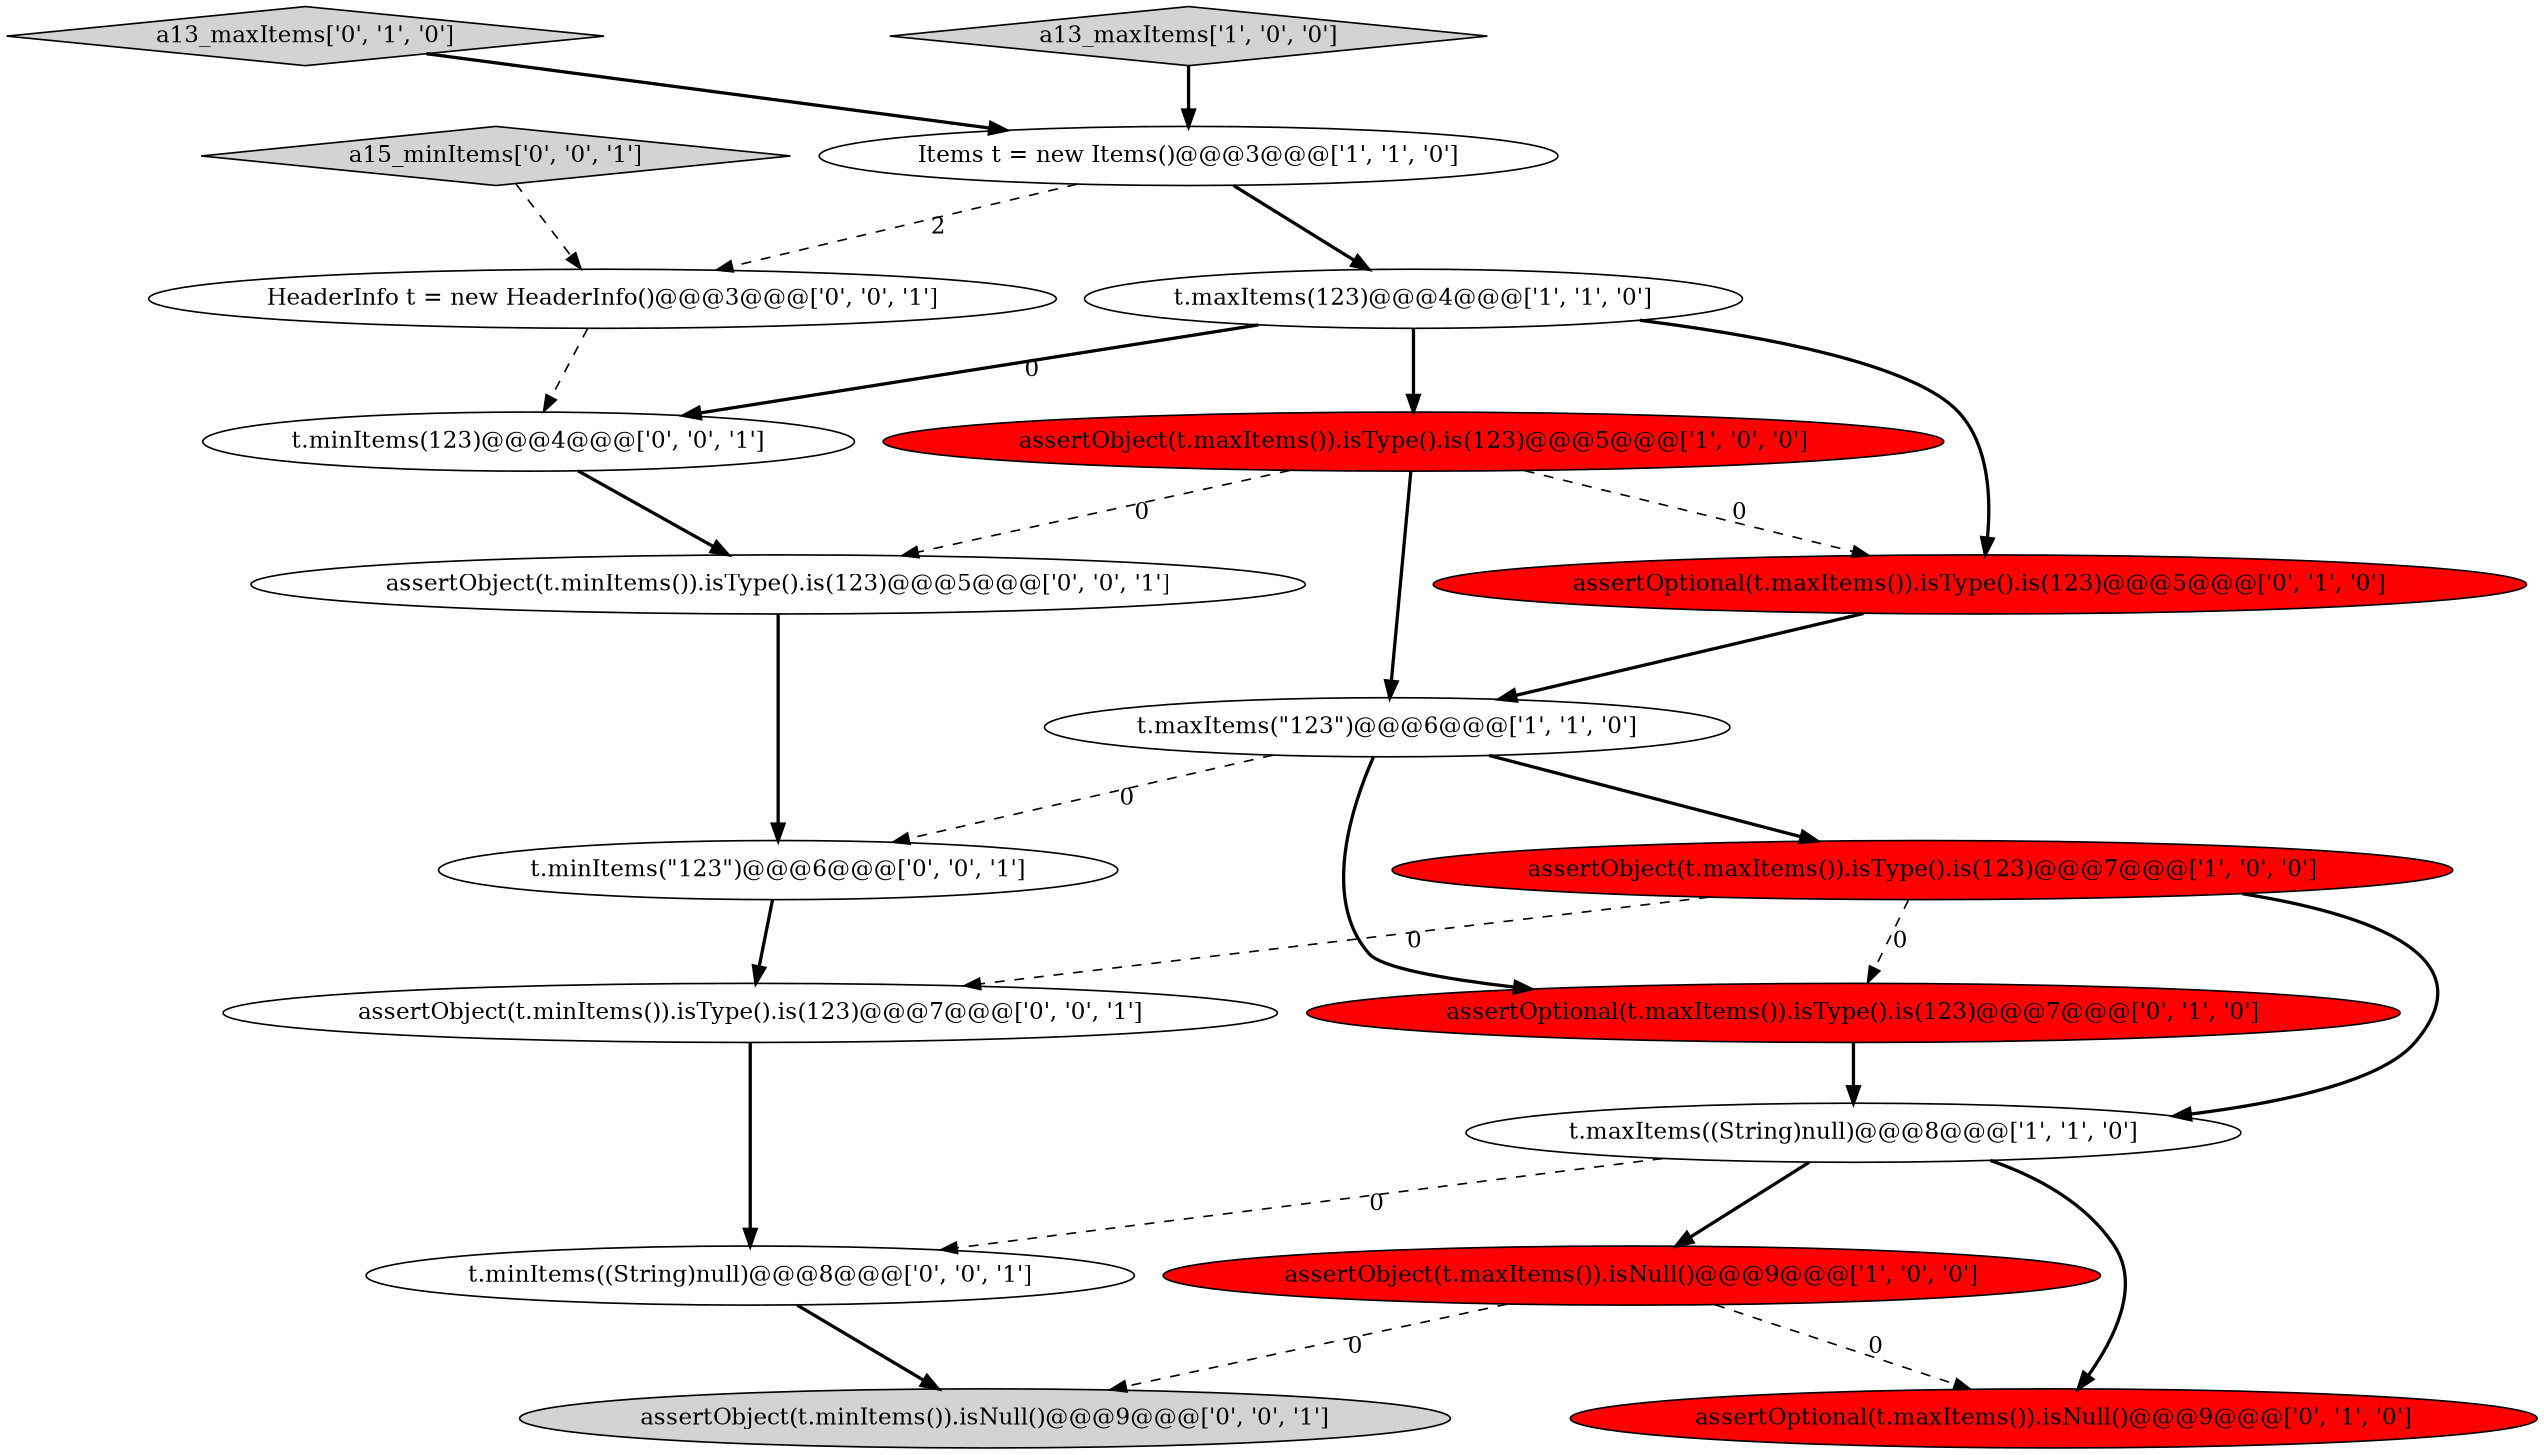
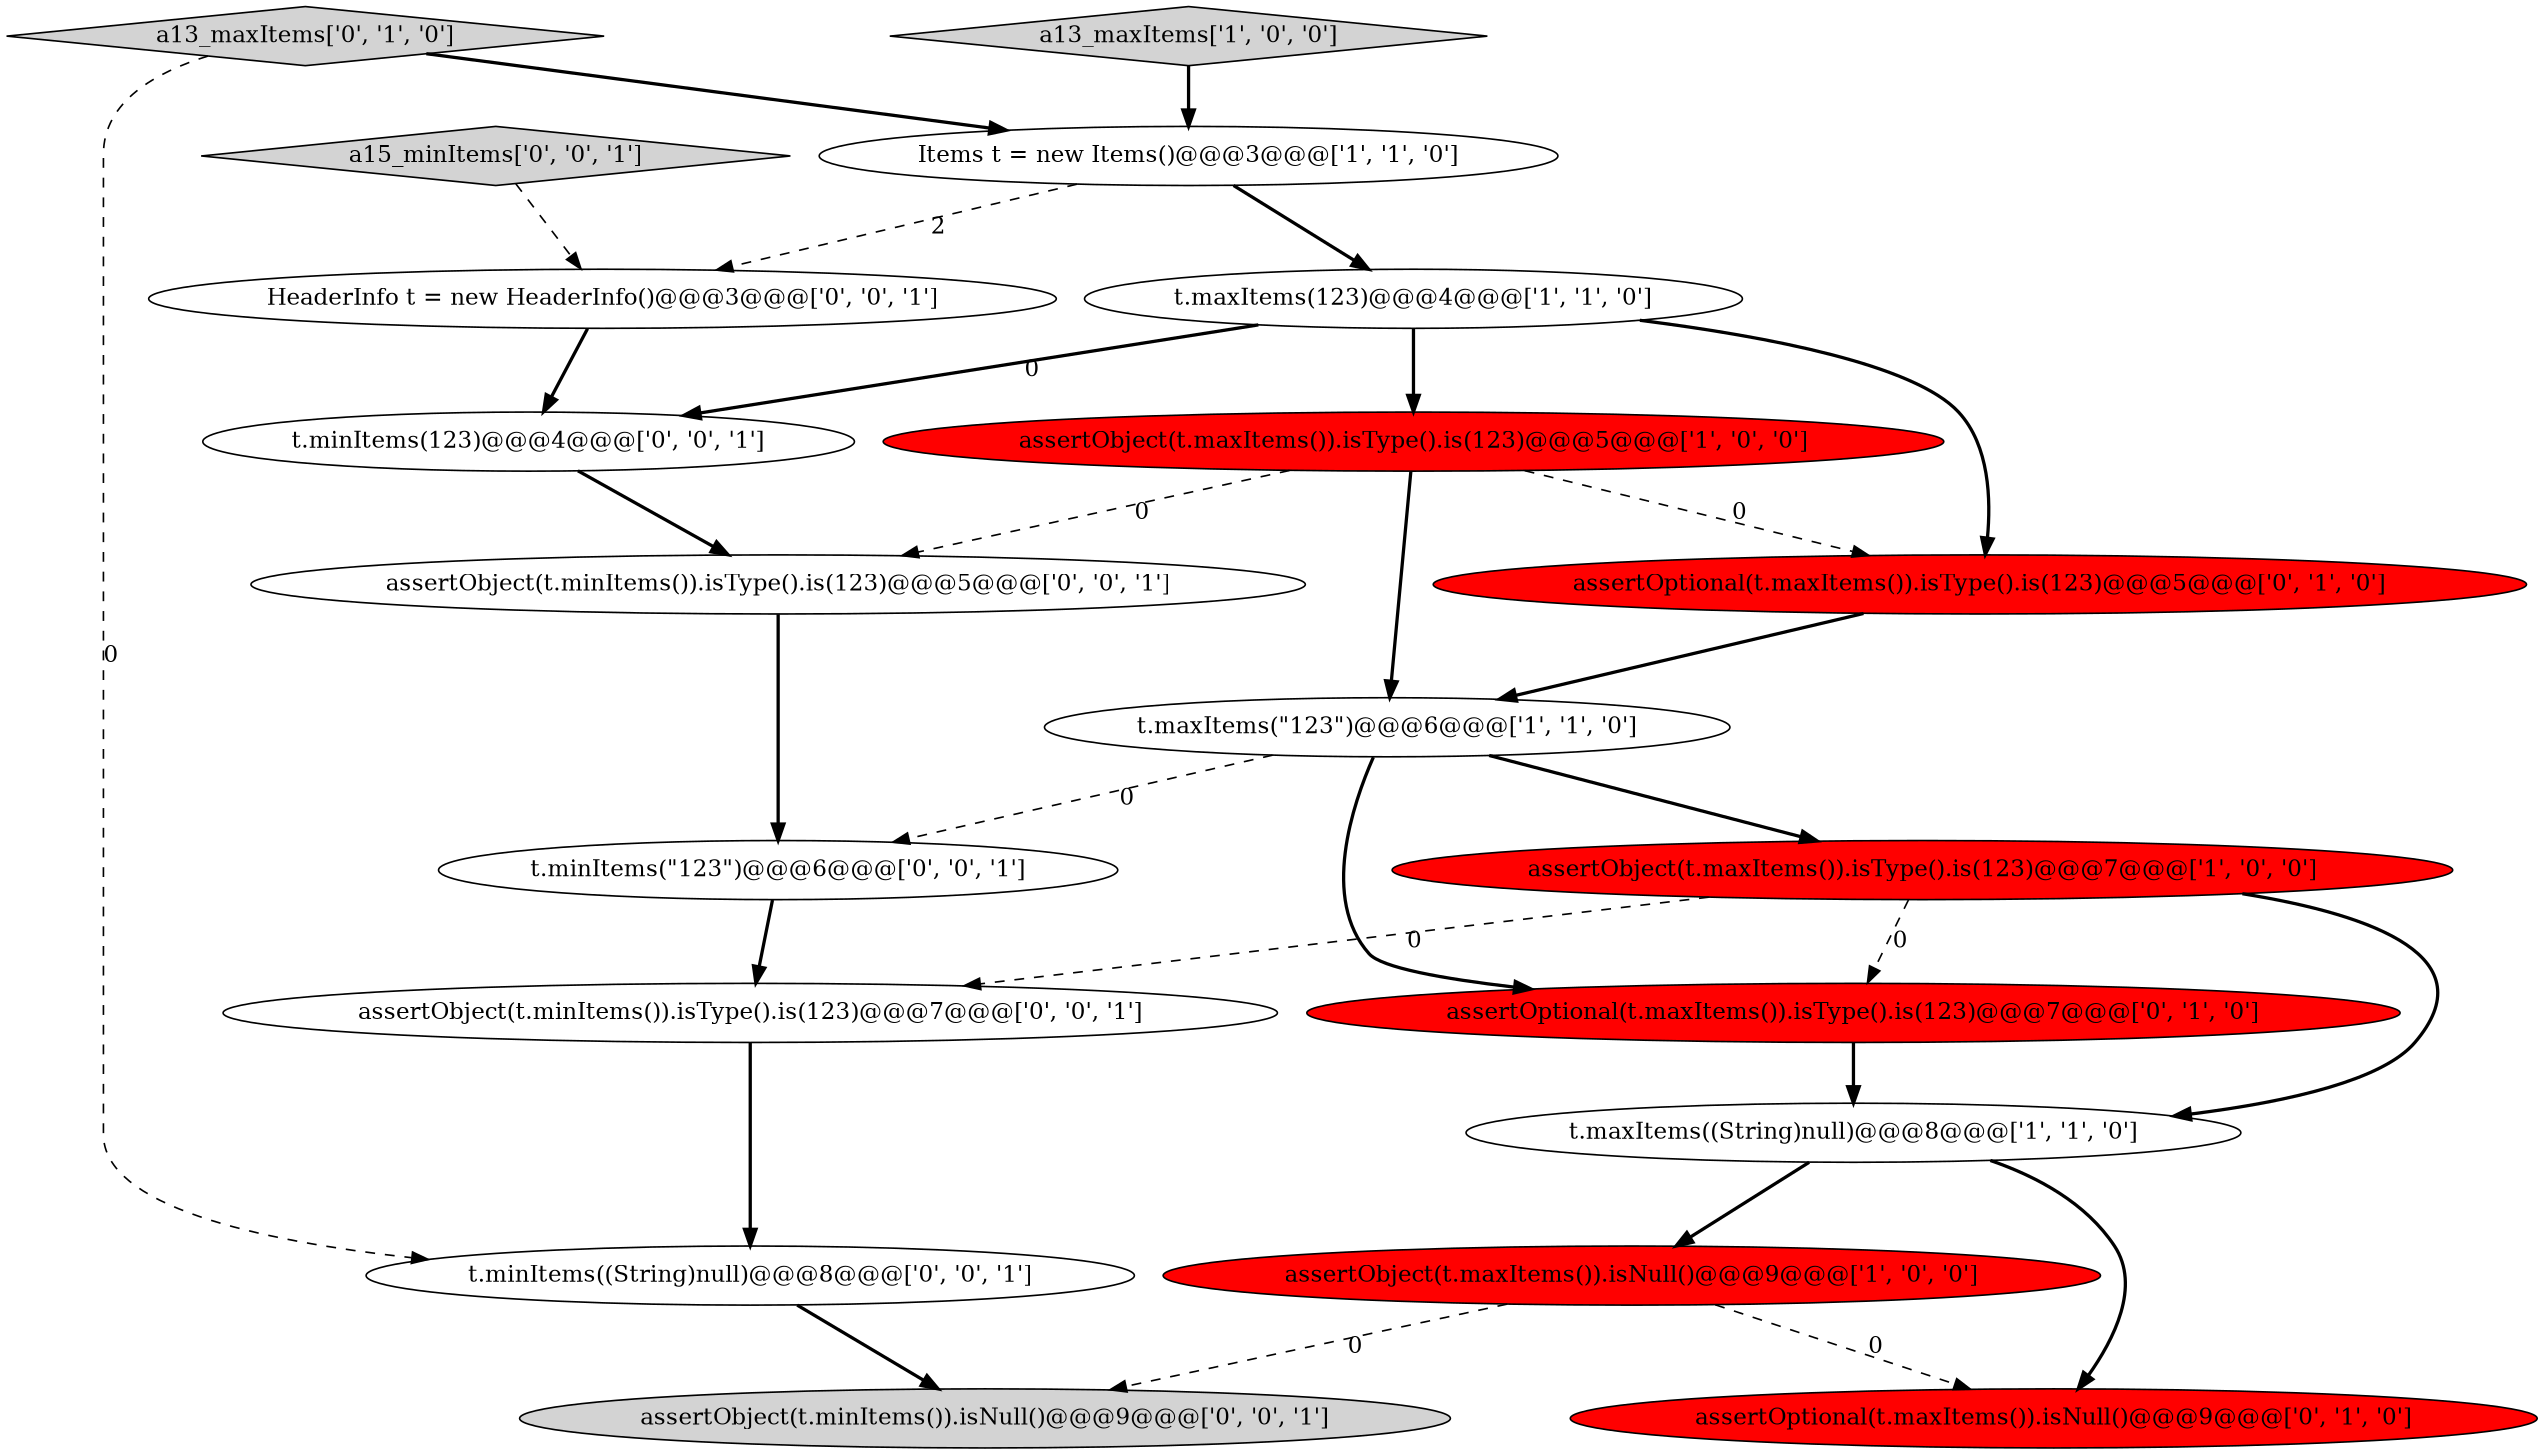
edge "HeaderInfo t = new HeaderInfo()@@@3@@@['0', '0', '1']" -> "t.minItems(123)@@@4@@@['0', '0', '1']": style dashed -> bold
edge "t.maxItems((String)null)@@@8@@@['1', '1', '0']" -> "t.minItems((String)null)@@@8@@@['0', '0', '1']": now "a13_maxItems['0', '1', '0']" -> "t.minItems((String)null)@@@8@@@['0', '0', '1']"
